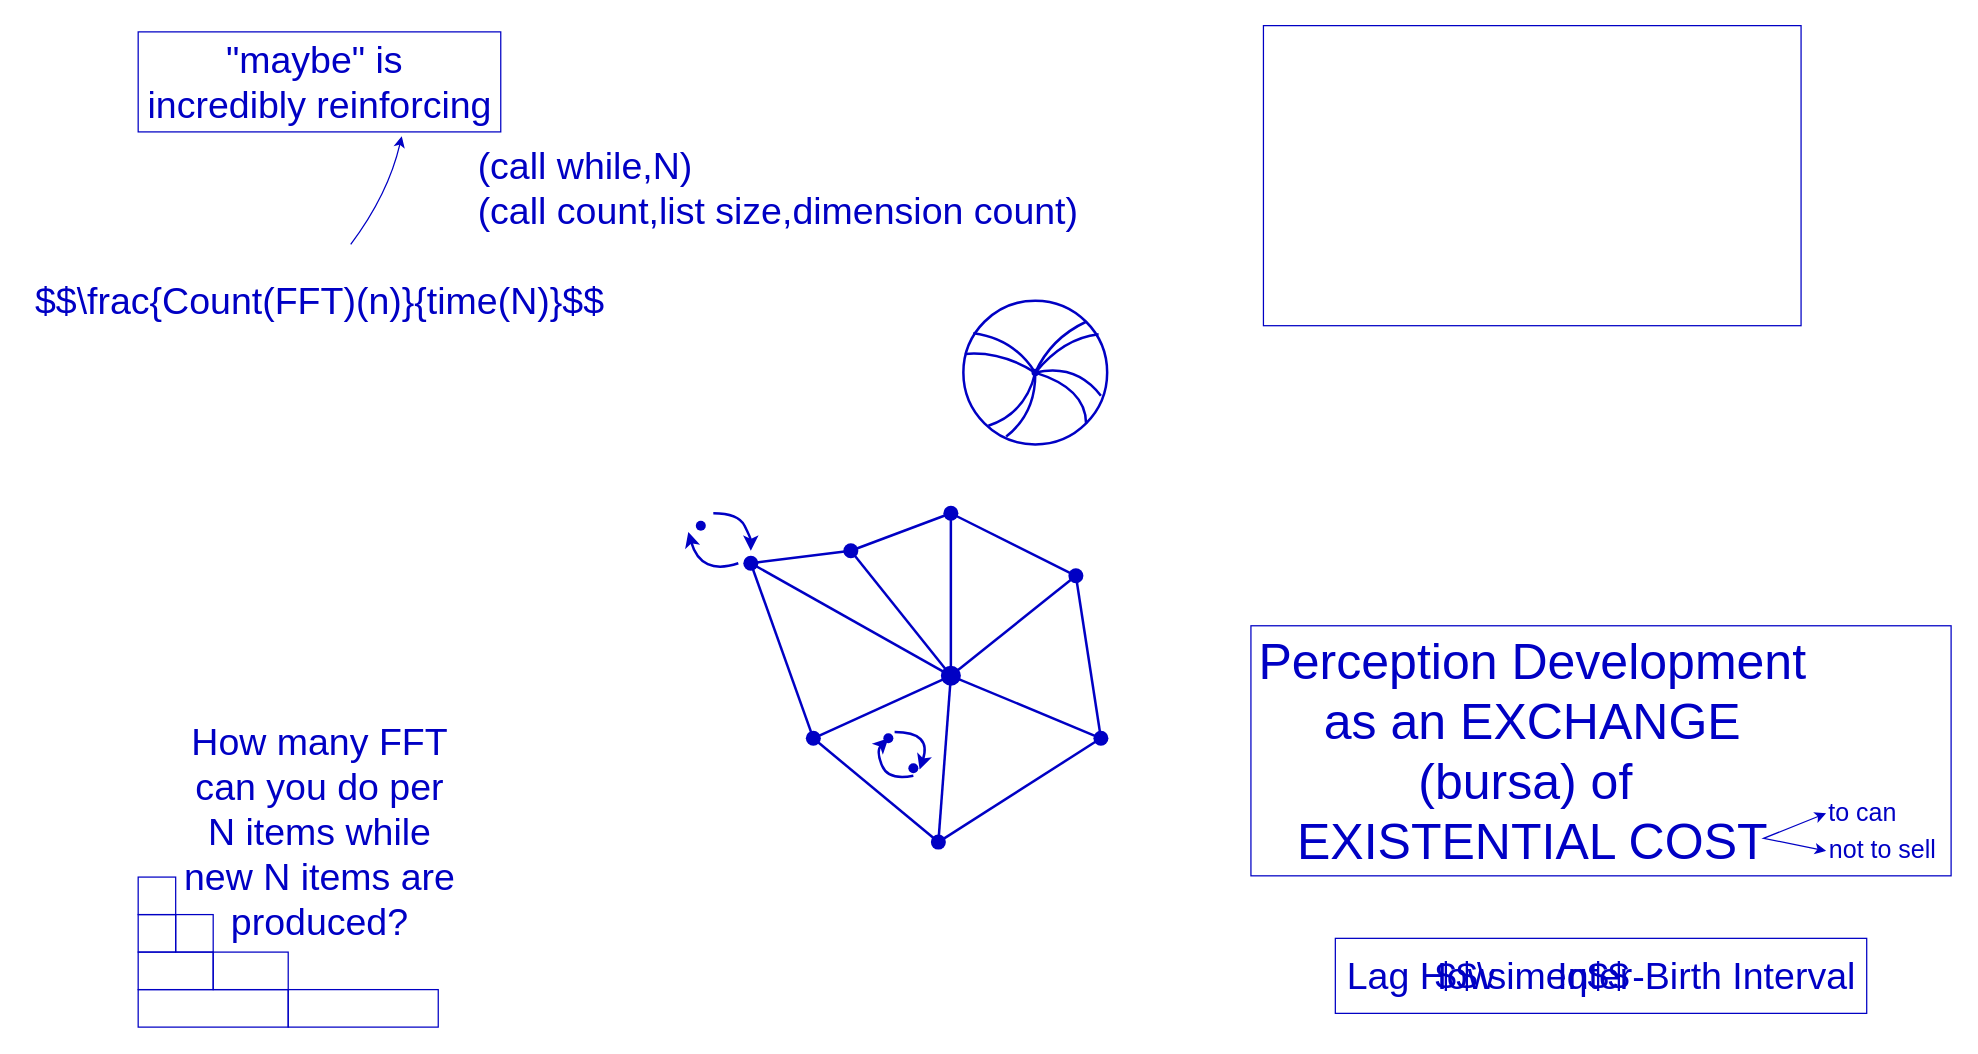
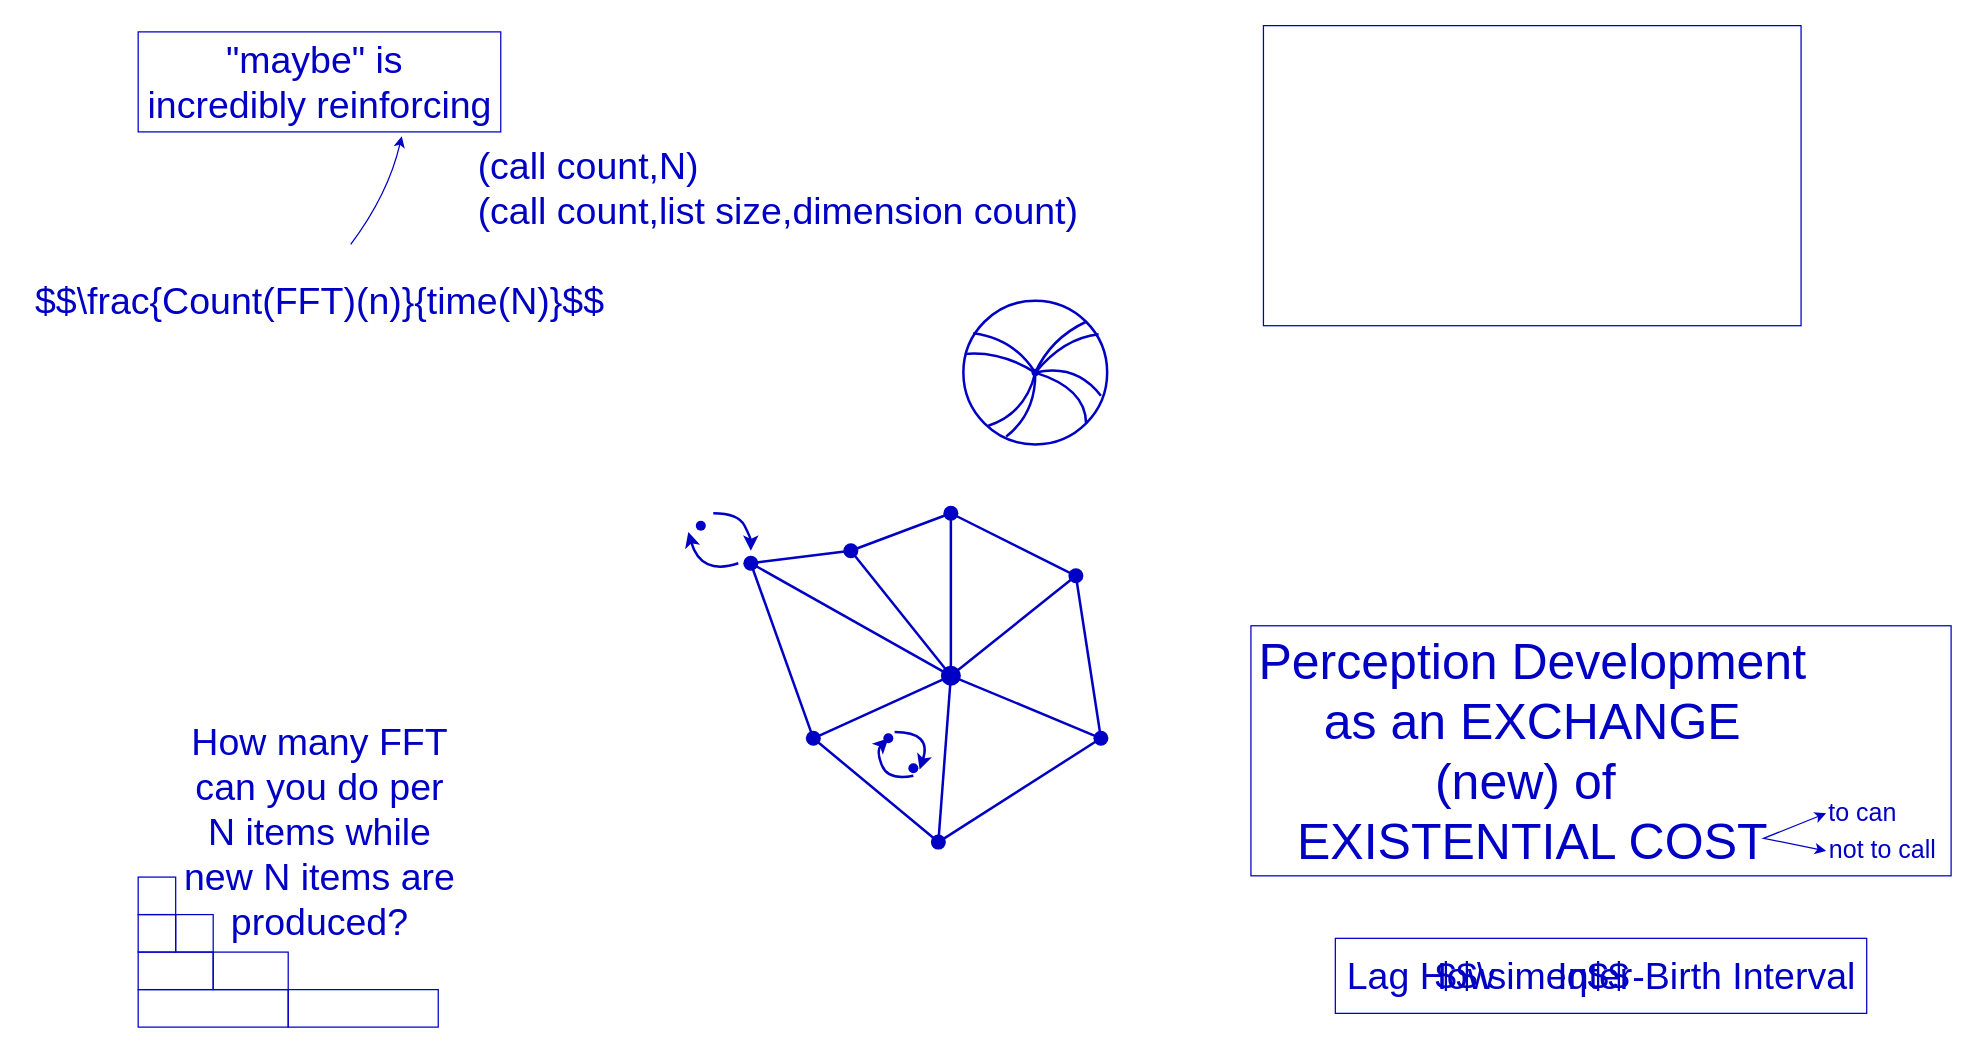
node "(call while,N) (call count,list size,dimension count)": label "(call while,N) (call count,list size,dimension count)" -> "(call count,N) (call count,list size,dimension count)"
node "Perception Development as an EXCHANGE (bursa) of EXISTENTIAL COST": label "Perception Development as an EXCHANGE (bursa) of EXISTENTIAL COST" -> "Perception Development as an EXCHANGE (new) of EXISTENTIAL COST"
node "not to sell": label "not to sell" -> "not to call"
